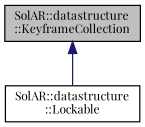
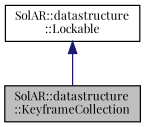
edge "SolAR::datastructure ::Lockable" -> "SolAR::datastructure ::KeyframeCollection": reversed
